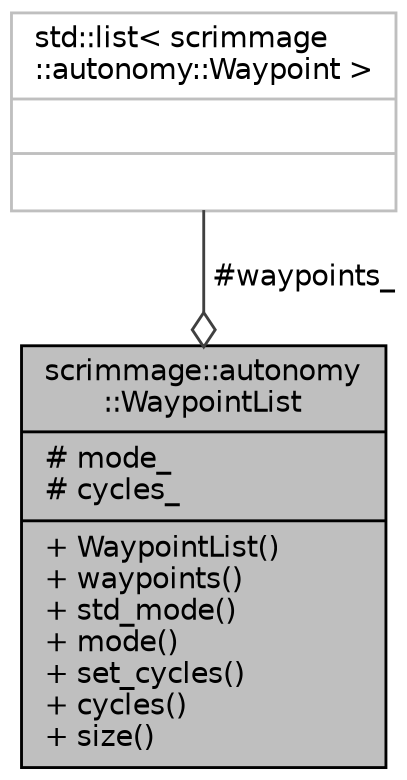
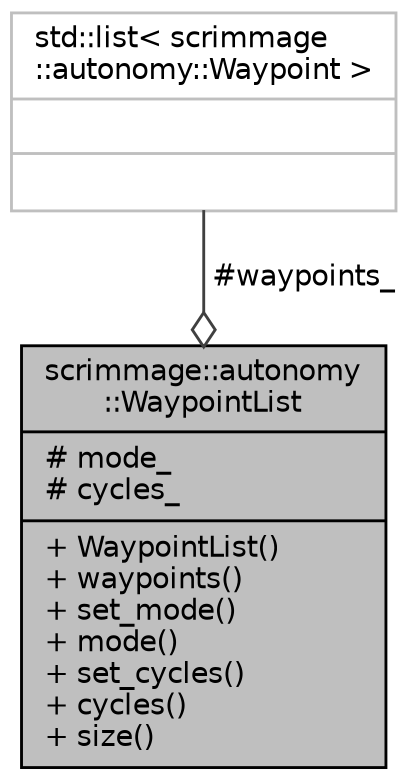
node "scrimmage::autonomy": text "+ std_mode()" -> "+ set_mode()"
